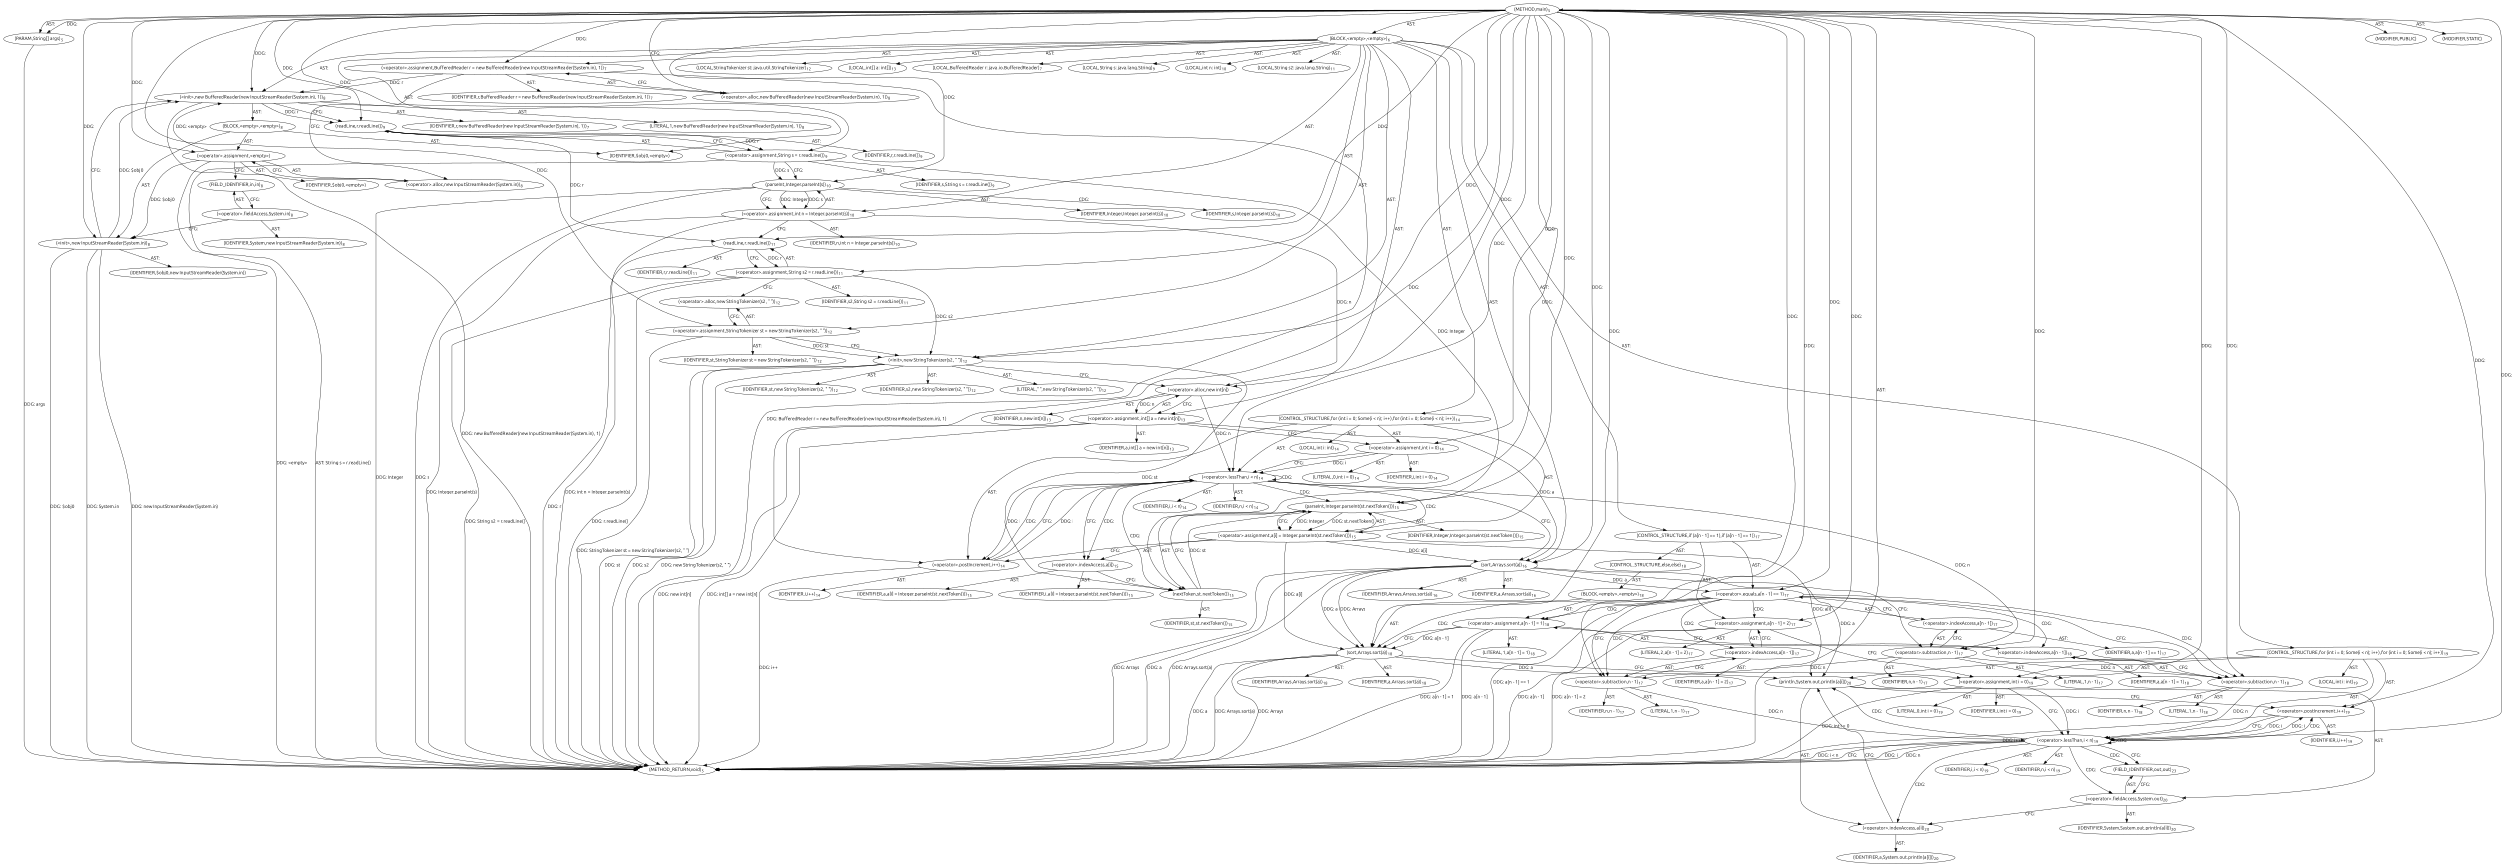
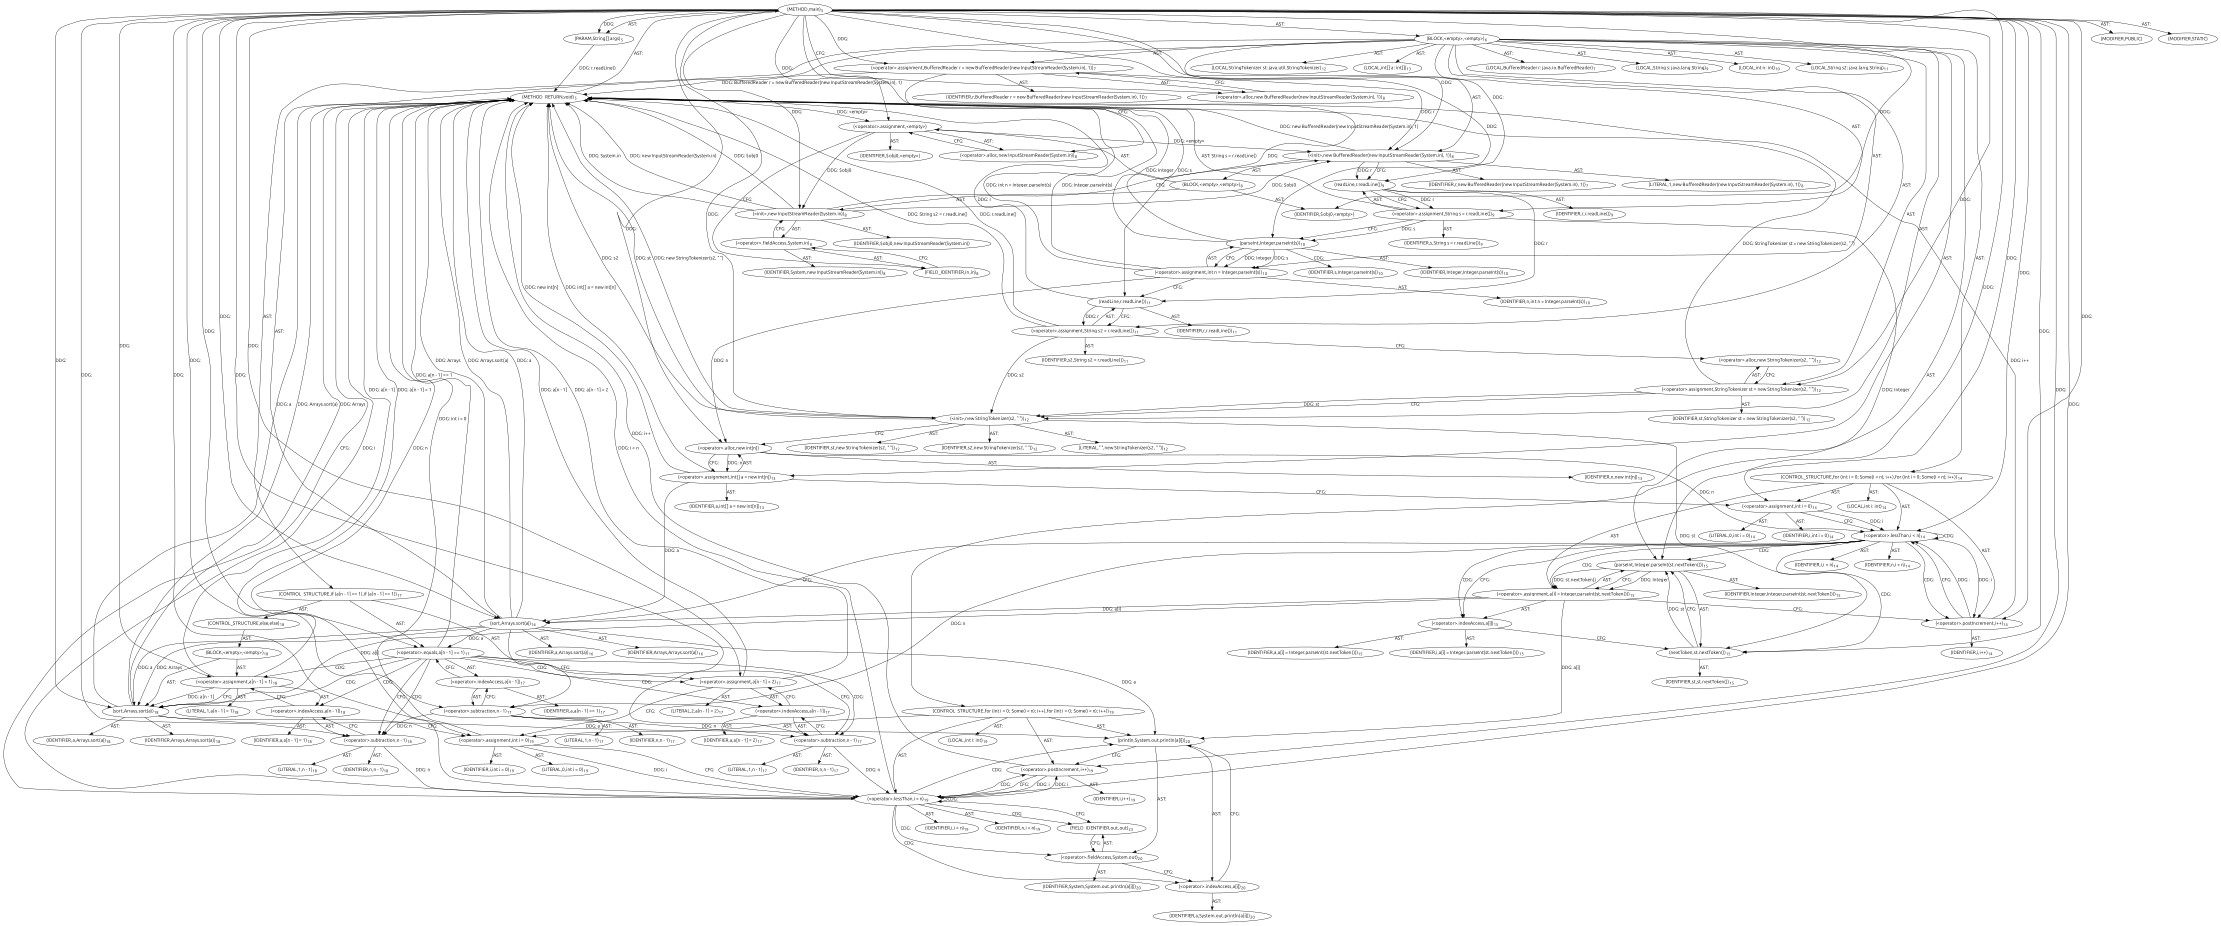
edge "(<init>,new InputStreamReader(System.in))" -> "(<operator>.fieldAccess,System.in)": added, label "AST:"
edge "(PARAM,String[] args)" -> "(METHOD_RETURN,void)": label "DDG: args" -> "DDG: r.readLine()"
edge "(<operator>.assignment,<empty>)" -> "(METHOD_RETURN,void)": reversed
